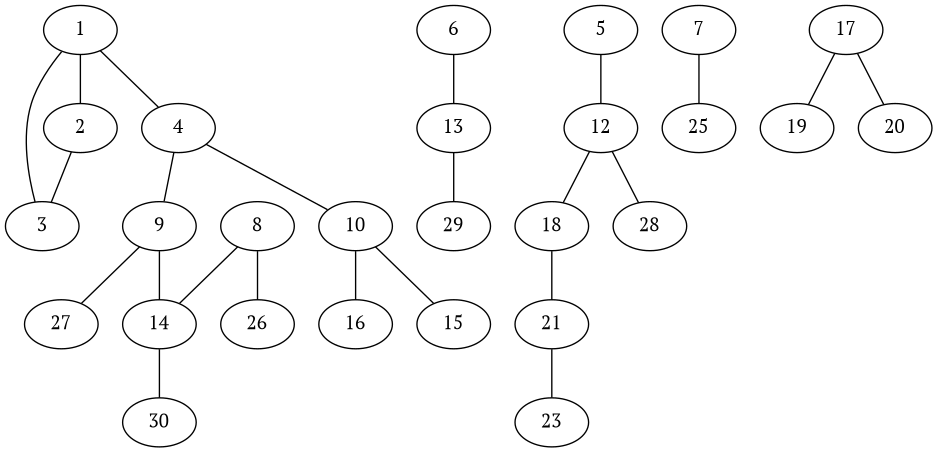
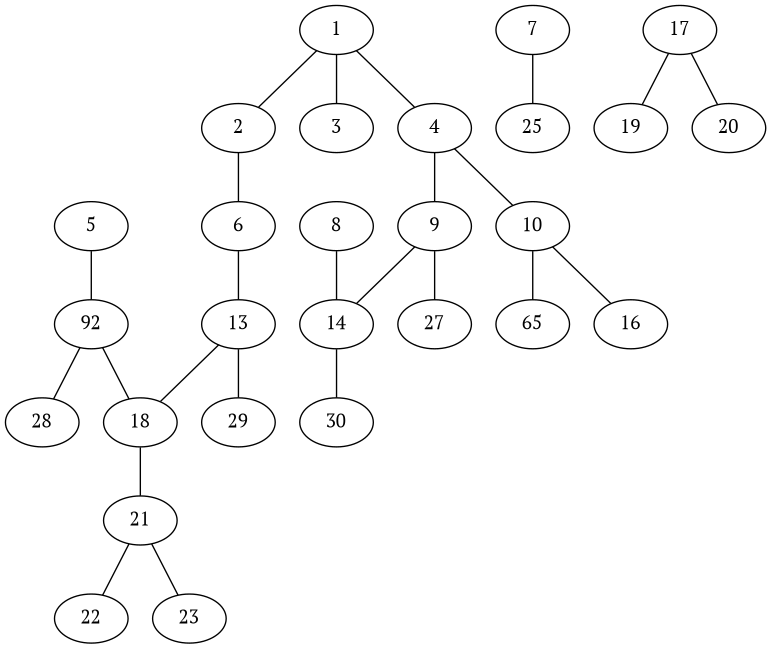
node "12": label "12" -> "92"
edge "2" -- "3": now "2" -- "6"
node "26": removed
node "15": label "15" -> "65"
edge "13" -- "18": added
node "22": added
